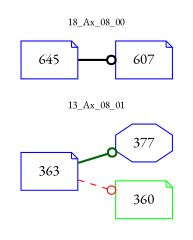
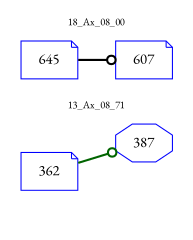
cluster "13_Ax_08_01": label "13_Ax_08_01" -> "13_Ax_08_71"
node "377": label "377" -> "387"
node "363": label "363" -> "362"
node "360": removed
